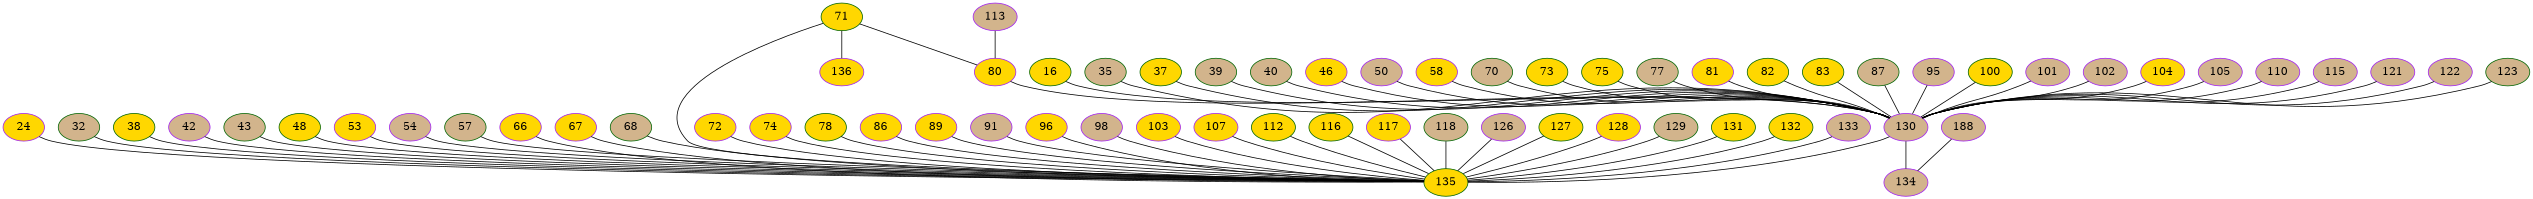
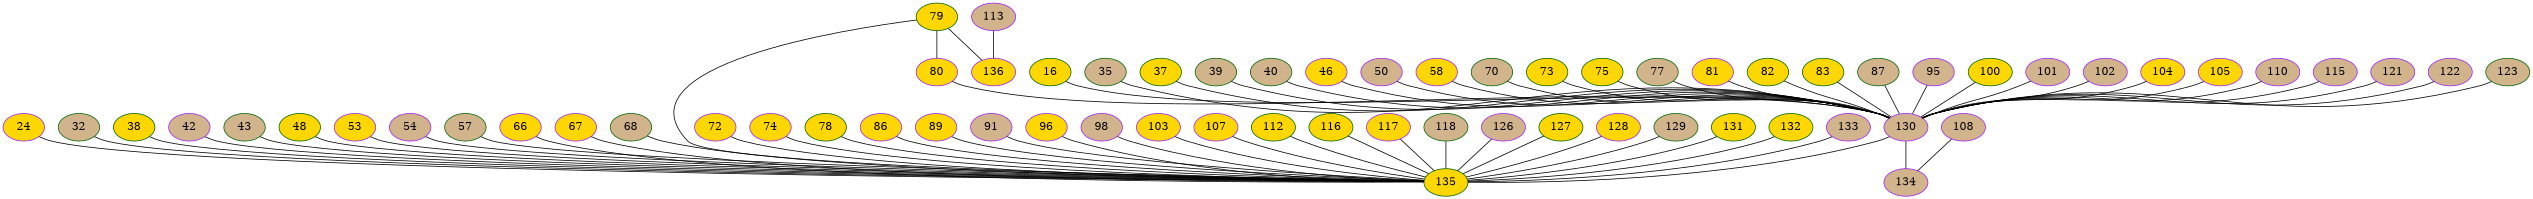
node "71": label "71" -> "79"
edge "113" -- "80": now "113" -- "136"
node "105": fillcolor tan -> gold
node "188": label "188" -> "108"
